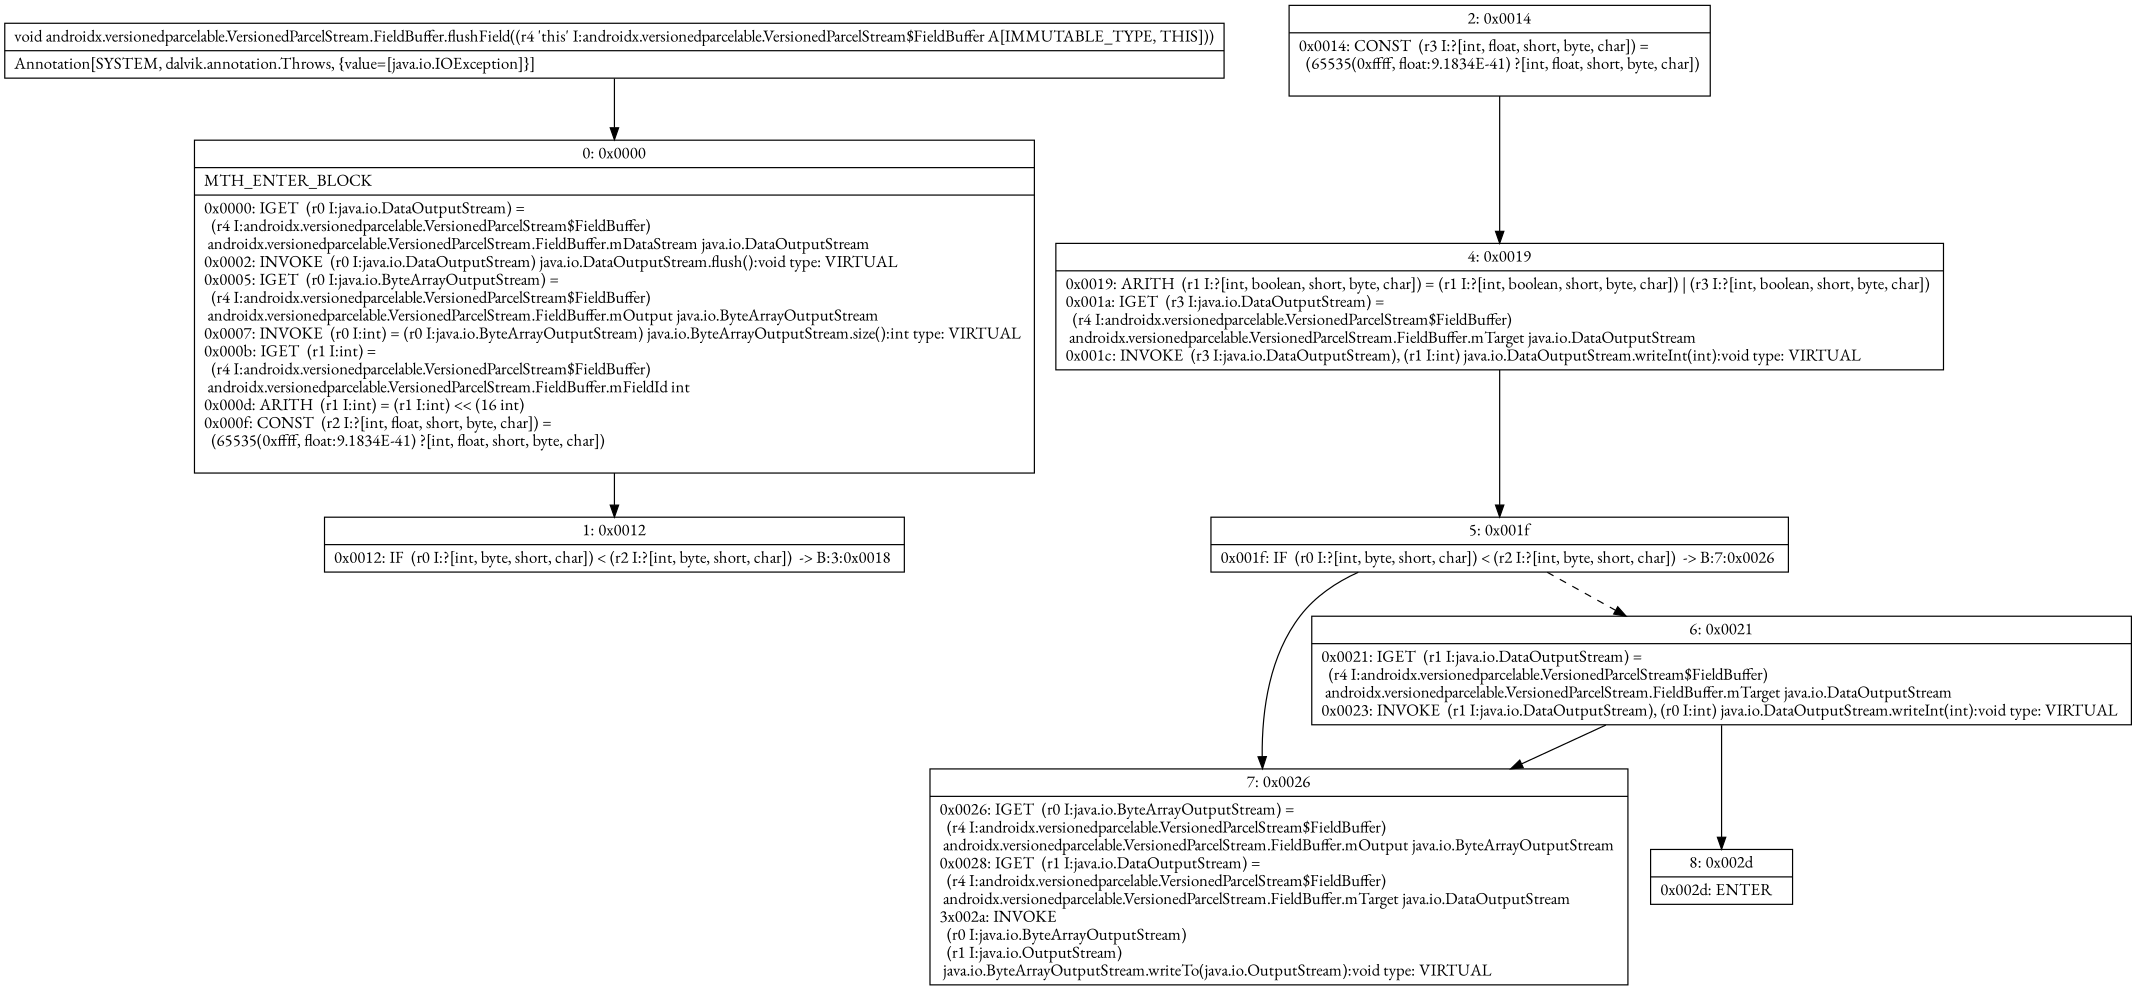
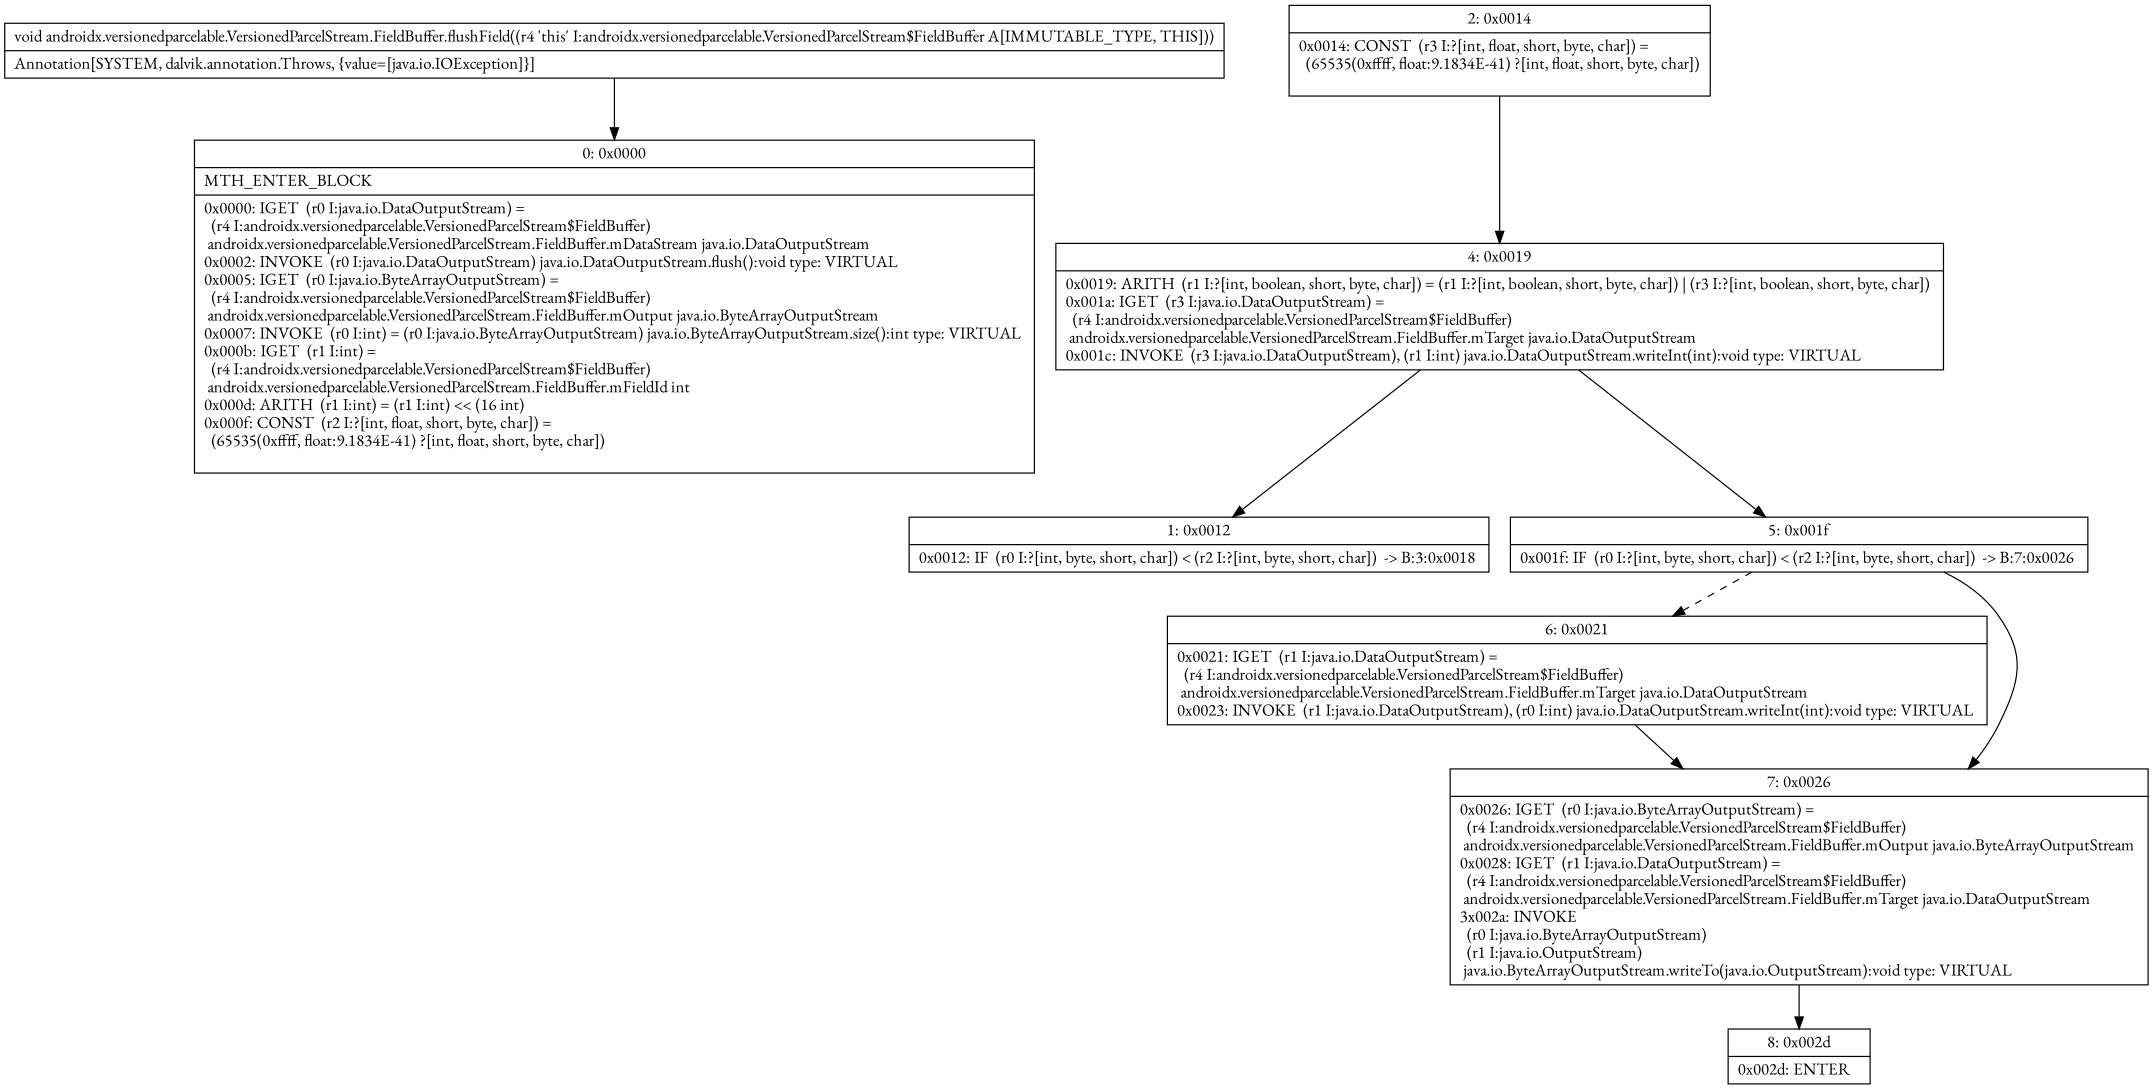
edge "0: 0x0000" -> "1: 0x0012": now "4: 0x0019" -> "1: 0x0012"
edge "6: 0x0021" -> "8: 0x002d": now "7: 0x0026" -> "8: 0x002d"
